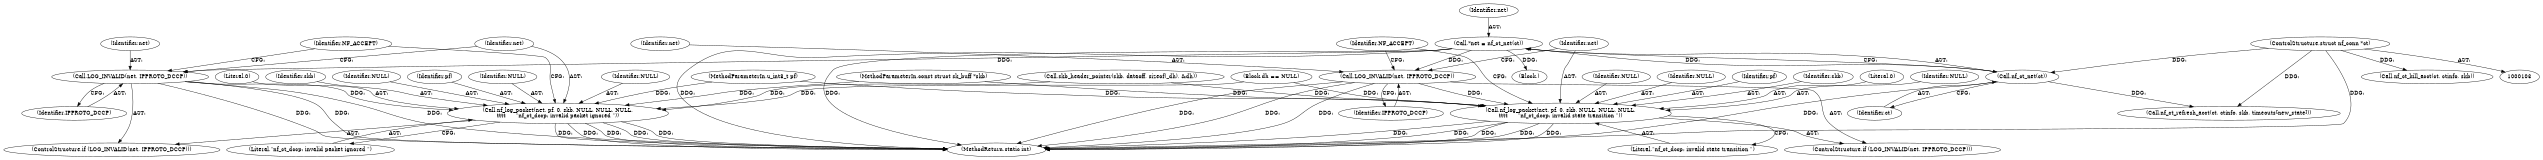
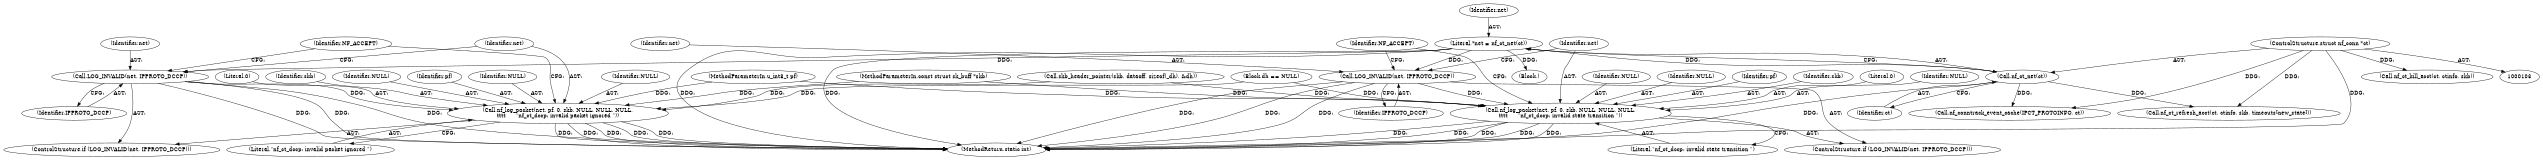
node "(Call,*net = nf_ct_net(ct))": label "(Call,*net = nf_ct_net(ct))" -> "(Literal,*net = nf_ct_net(ct))"
edge "(ControlStructure,struct nf_conn *ct)" -> "(Call,nf_ct_net(ct))": label "DDG: " -> "AST: "
node "(Call,nf_conntrack_event_cache(IPCT_PROTOINFO, ct))": added
